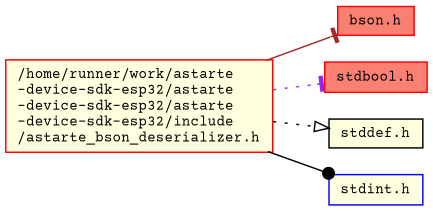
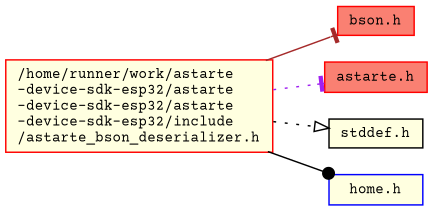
node "stdbool.h": label "stdbool.h" -> "astarte.h"
node "stdint.h": label "stdint.h" -> "home.h"
